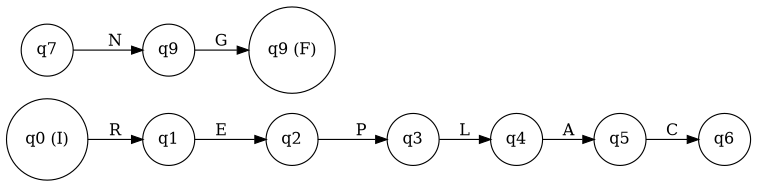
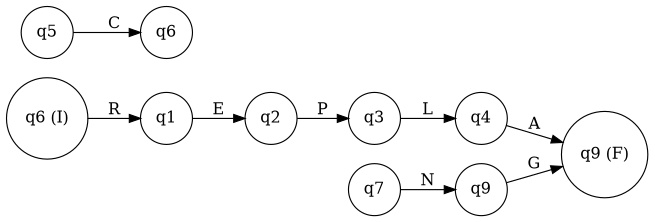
node "q0 (I)": label "q0 (I)" -> "q6 (I)"
edge "q4" -> "q5": now "q4" -> "q9 (F)"
